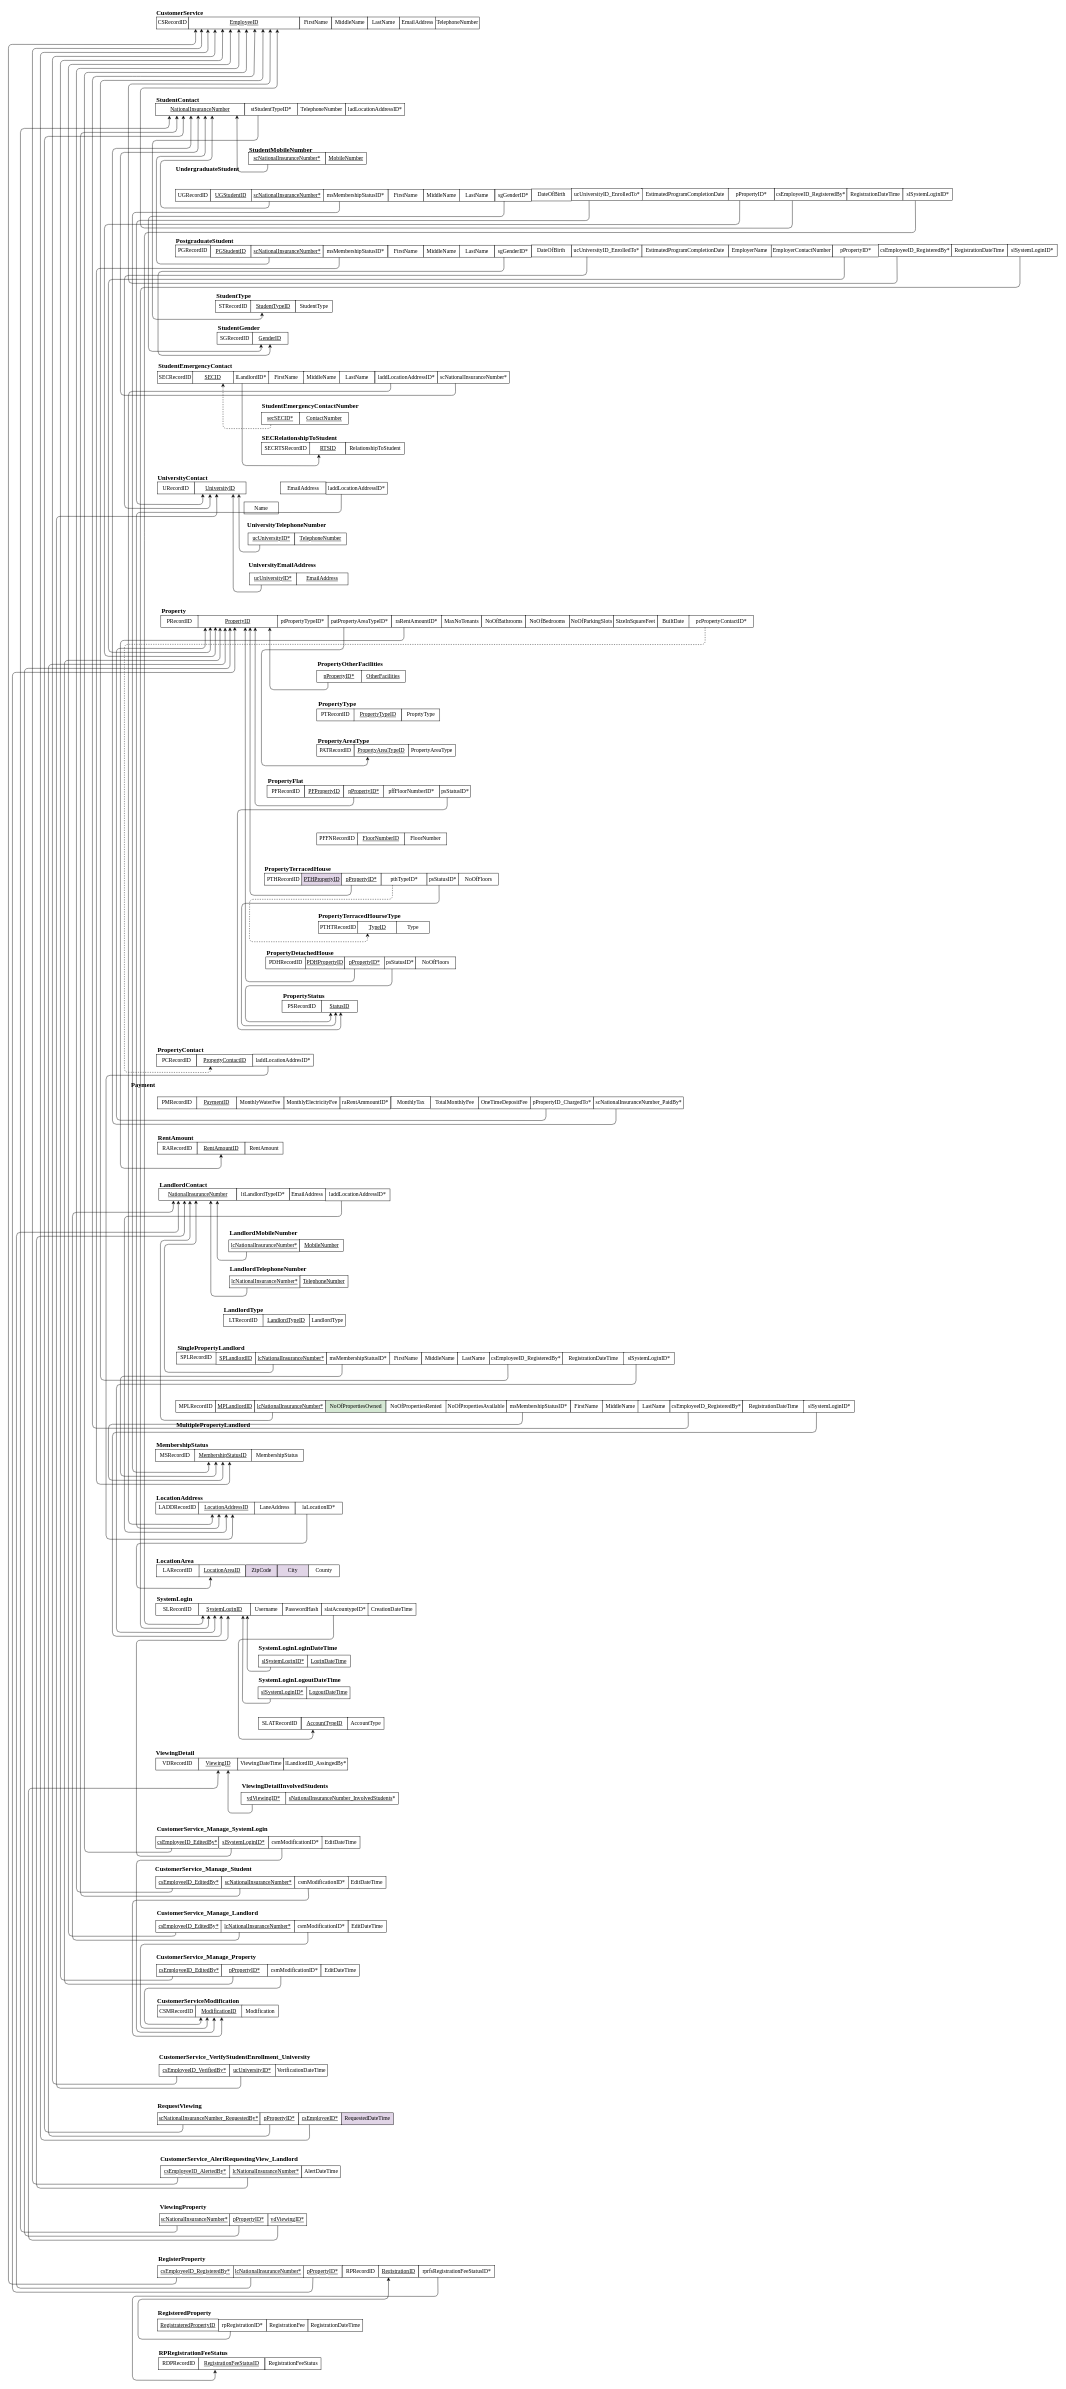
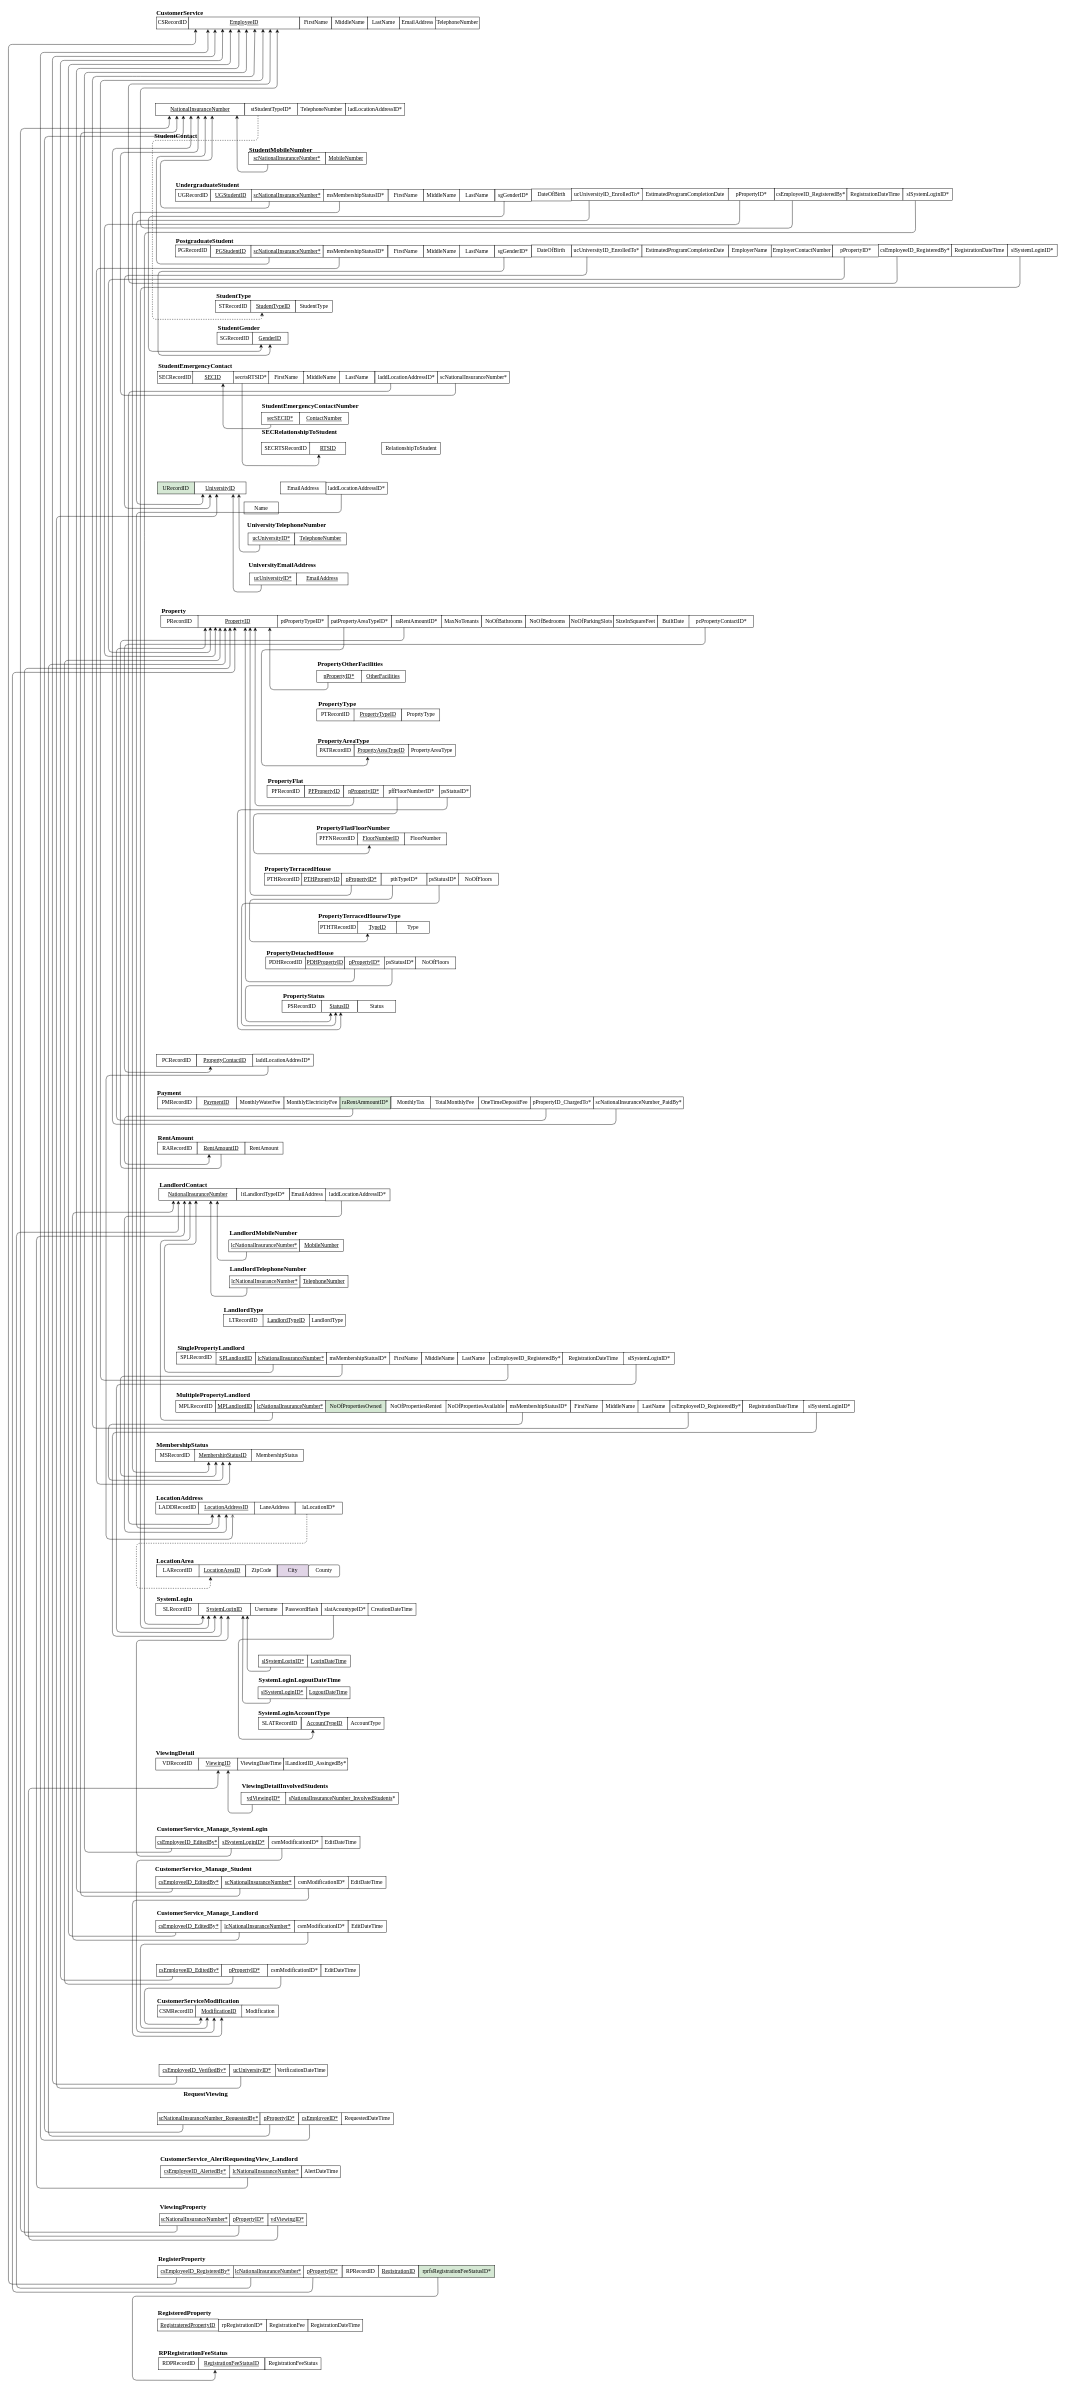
edge "csEmployeeID_AlertedBy*" -> "EmployeeID": removed
node "StudentContact": moved (177, 99) -> (175, 135)
node "UndergraduateStudent": moved (207, 168) -> (207, 184)
edge "stStudentTypeID*" -> "StudentTypeID": style solid -> dashed
node "lLandlordID*": label "lLandlordID*" -> "secrtsRTSID*"
edge "secSECID*" -> "SECID": style dashed -> solid
node "SECRelationshipToStudent": moved (299, 437) -> (299, 431)
node "RelationshipToStudent": moved (375, 449) -> (411, 449)
node "UniversityContact": removed
node "URecordID": fillcolor #ffffff -> #d5e8d4
edge "pcPropertyContactID*" -> "PropertyContactID": style dashed -> solid
node "PropertyFlatFloorNumber": added
edge "pffFloorNumberID*" -> "FloorNumberID": added
node "PTHPropertyID": fillcolor #e1d5e7 -> #ffffff
edge "pthTypeID*" -> "TypeID": style dashed -> solid
node "Status": added
node "PropertyContact": removed
node "Payment": moved (144, 1084) -> (170, 1092)
node "raRentAmmountID*": fillcolor #ffffff -> #d5e8d4
edge "raRentAmmountID*" -> "RentAmountID": added
edge "raRentAmountID*" -> "RentAmountID": arrowhead classic -> none
node "MultiplePropertyLandlord": moved (211, 1425) -> (211, 1395)
edge "laddLocationAddresID*" -> "LocationAddressID": arrowhead classic -> open
edge "laLocationID*" -> "LocationAreaID": style solid -> dashed
node "ZipCode": fillcolor #e1d5e7 -> #ffffff
node "County": shape rectangle -> rounded rectangle
node "SystemLoginLoginDateTime": removed
node "SystemLoginAccountType": added
node "CustomerService_Manage_Property": removed
node "CustomerService_VerifyStudentEnrollment_University": removed
node "RequestViewing": moved (181, 2105) -> (207, 2093)
node "RequestedDateTime": fillcolor #e1d5e7 -> #ffffff
node "rprfsRegistrationFeeStatusID*": fillcolor #ffffff -> #d5e8d4
edge "rpRegistrationID*" -> "RegistrationID": removed
